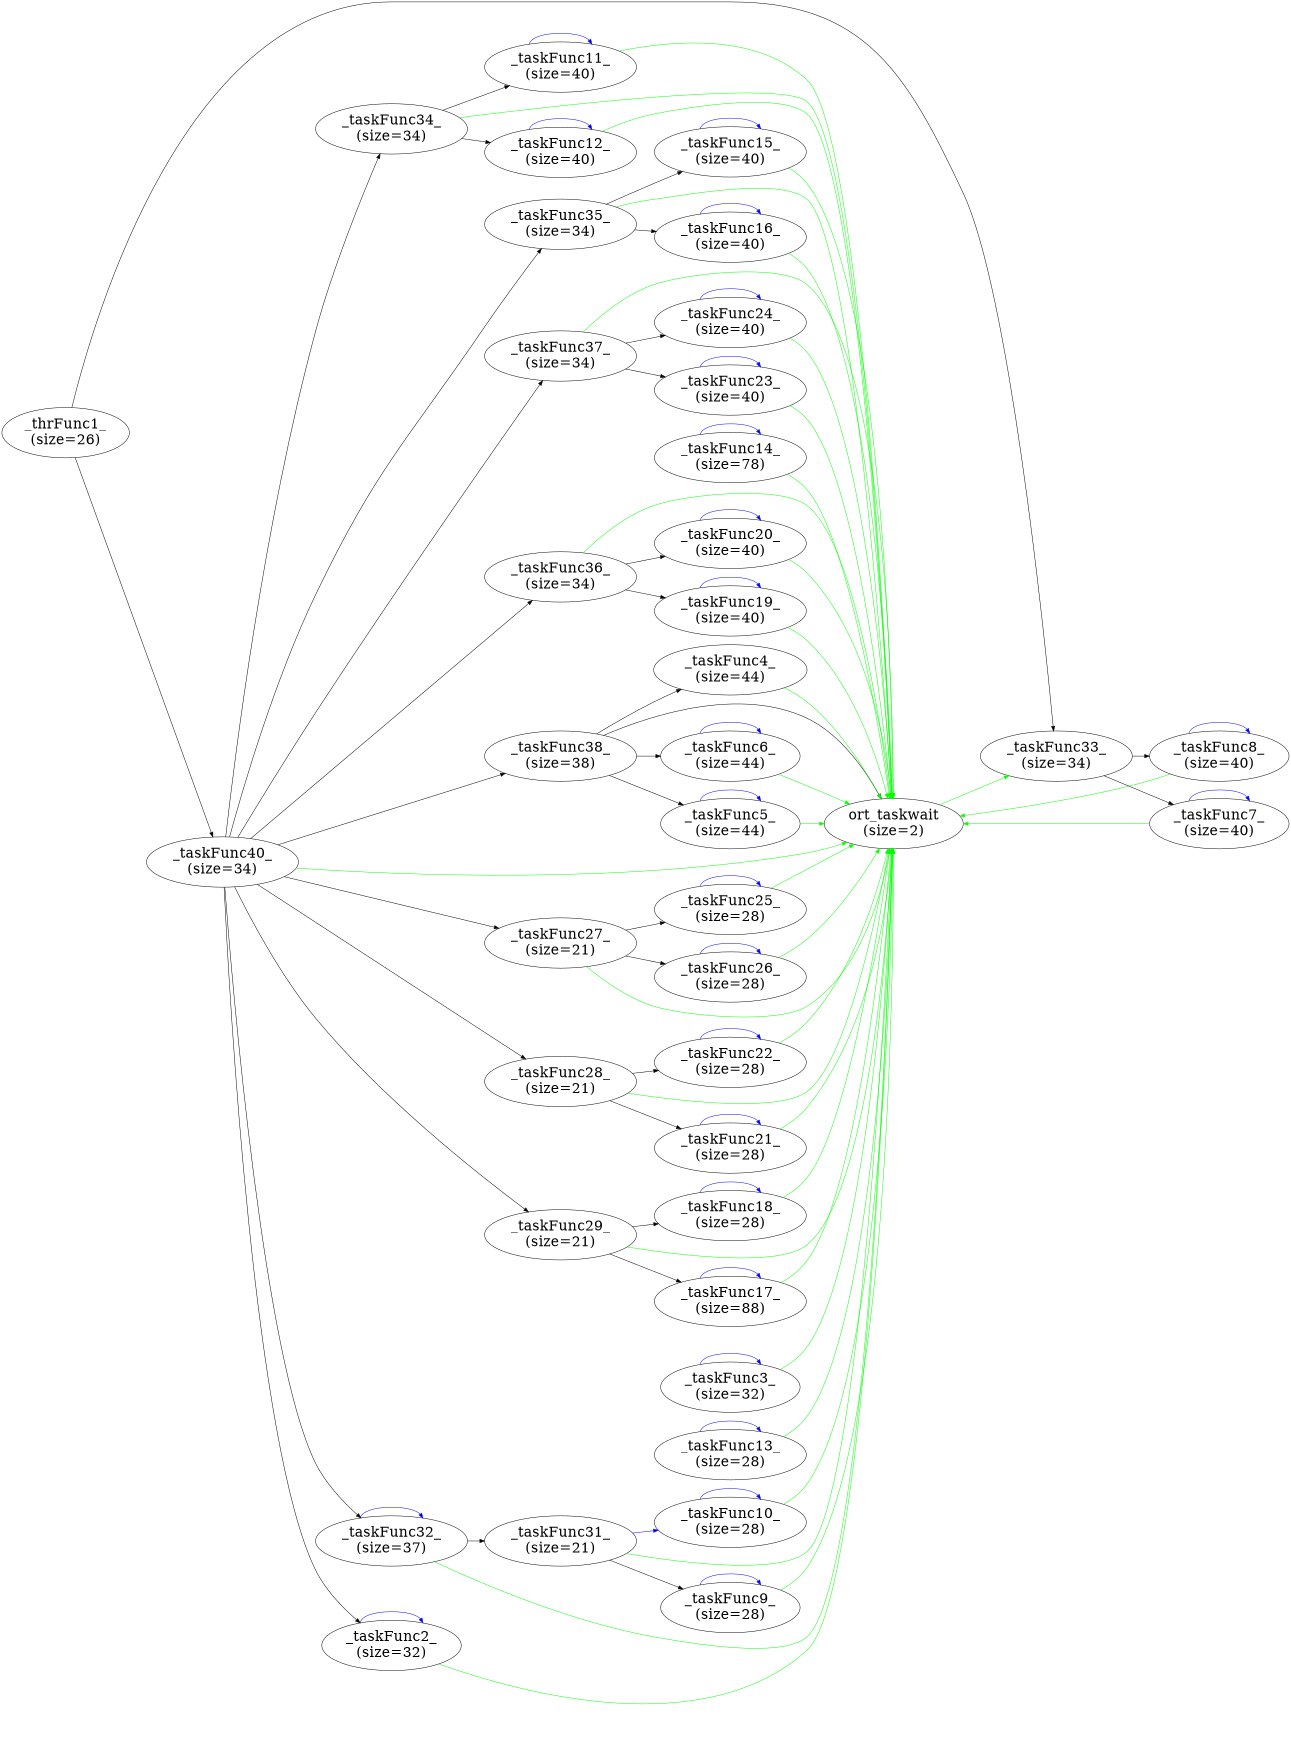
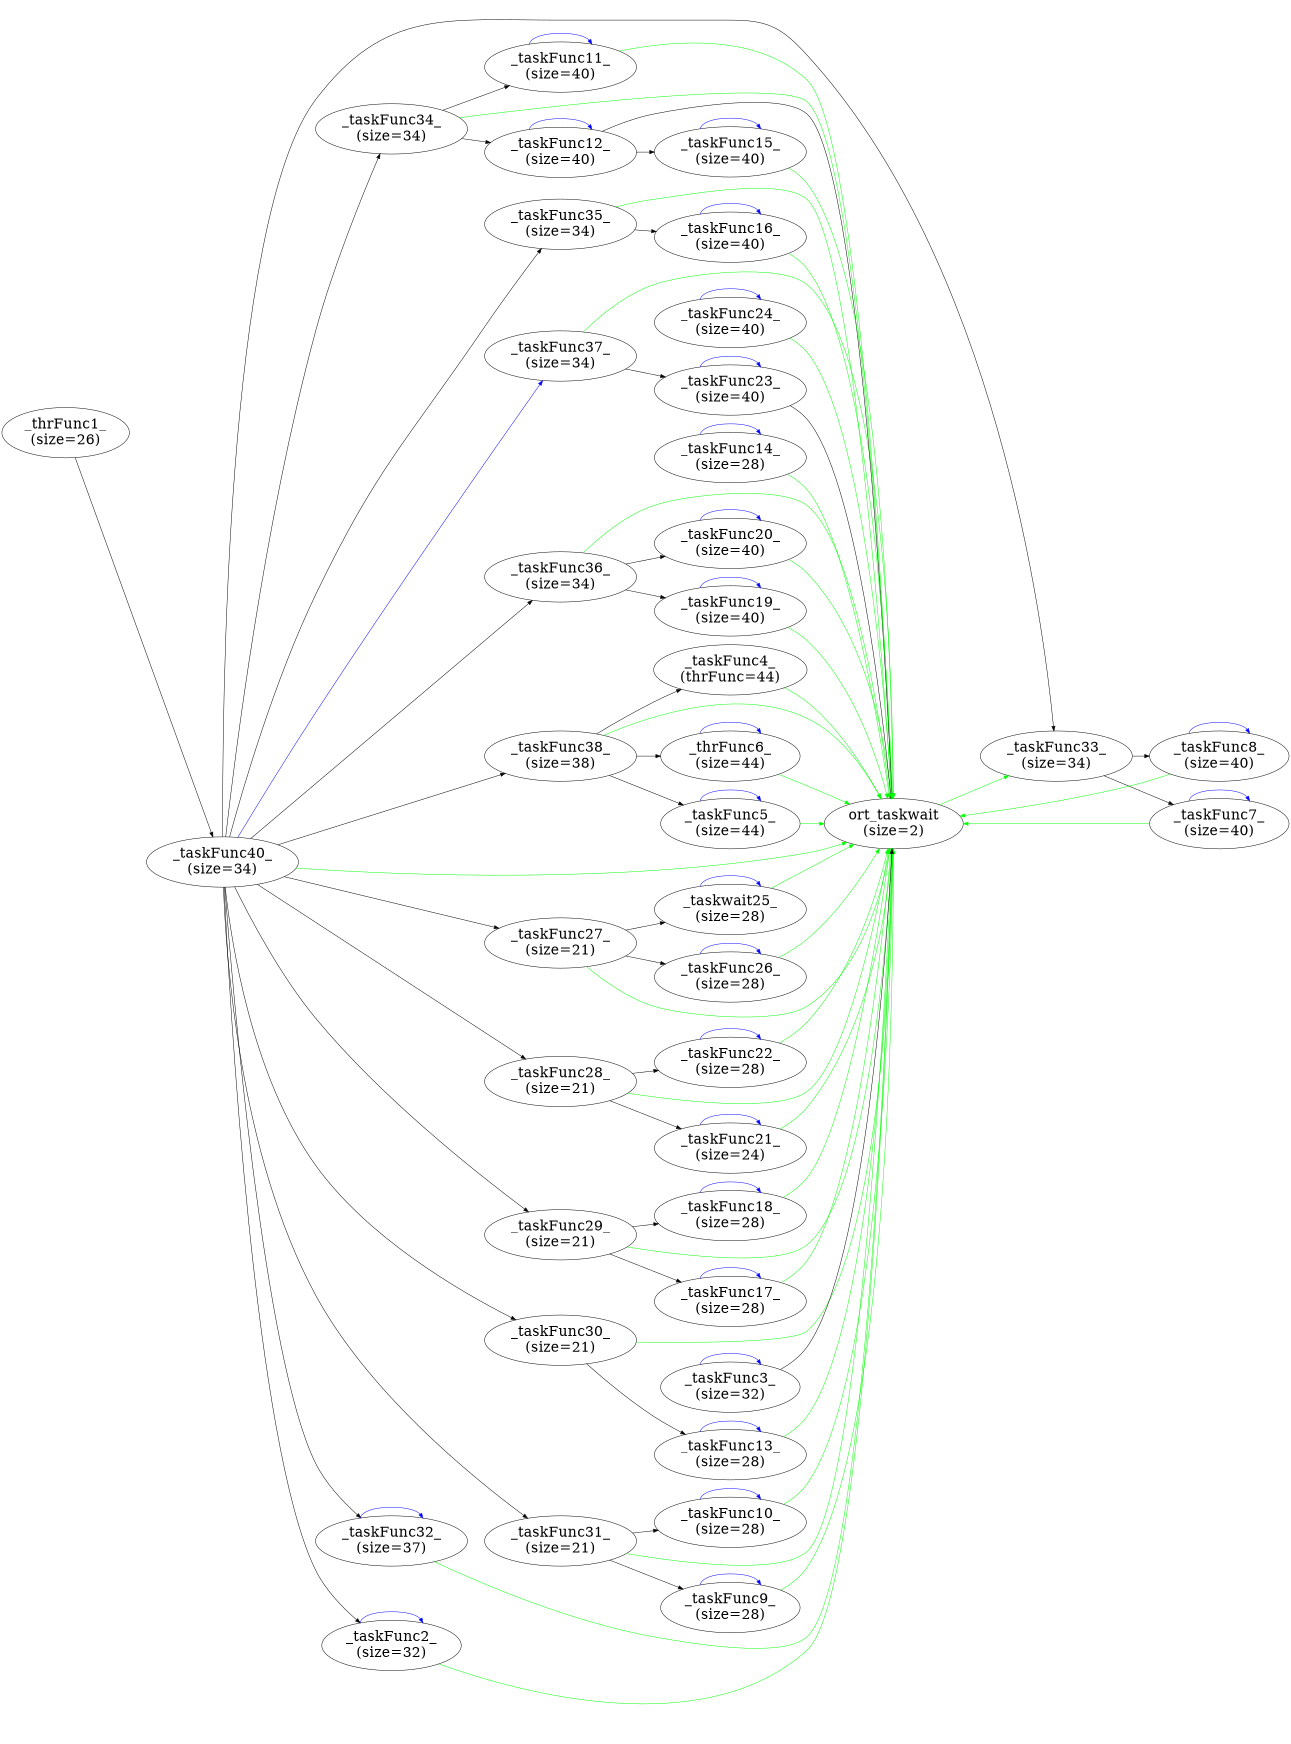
edge "_thrFunc1_ (size=26)" -> "_taskFunc33_ (size=34)": now "_taskFunc40_ (size=34)" -> "_taskFunc33_ (size=34)"
edge "_taskFunc12_ (size=40)" -> "ort_taskwait (size=2)": color green -> black
edge "_taskFunc35_ (size=34)" -> "_taskFunc15_ (size=40)": now "_taskFunc12_ (size=40)" -> "_taskFunc15_ (size=40)"
edge "_taskFunc37_ (size=34)" -> "_taskFunc24_ (size=40)": removed
node "_taskFunc14_ (size=78)": label "_taskFunc14_ (size=78)" -> "_taskFunc14_ (size=28)"
edge "_taskFunc23_ (size=40)" -> "ort_taskwait (size=2)": color green -> black
edge "_taskFunc40_ (size=34)" -> "_taskFunc37_ (size=34)": color black -> blue
node "_taskFunc4_ (size=44)": label "_taskFunc4_ (size=44)" -> "_taskFunc4_ (thrFunc=44)"
edge "_taskFunc38_ (size=38)" -> "ort_taskwait (size=2)": color black -> green
node "_taskFunc6_ (size=44)": label "_taskFunc6_ (size=44)" -> "_thrFunc6_ (size=44)"
node "_taskFunc25_ (size=28)": label "_taskFunc25_ (size=28)" -> "_taskwait25_ (size=28)"
edge "_taskFunc3_ (size=32)" -> "ort_taskwait (size=2)": color green -> black
node "_taskFunc21_ (size=28)": label "_taskFunc21_ (size=28)" -> "_taskFunc21_ (size=24)"
node "_taskFunc17_ (size=88)": label "_taskFunc17_ (size=88)" -> "_taskFunc17_ (size=28)"
node "_taskFunc30_ (size=21)": added
edge "_taskFunc31_ (size=21)" -> "_taskFunc10_ (size=28)": color blue -> black
edge "_taskFunc32_ (size=37)" -> "_taskFunc31_ (size=21)": now "_taskFunc40_ (size=34)" -> "_taskFunc31_ (size=21)"
